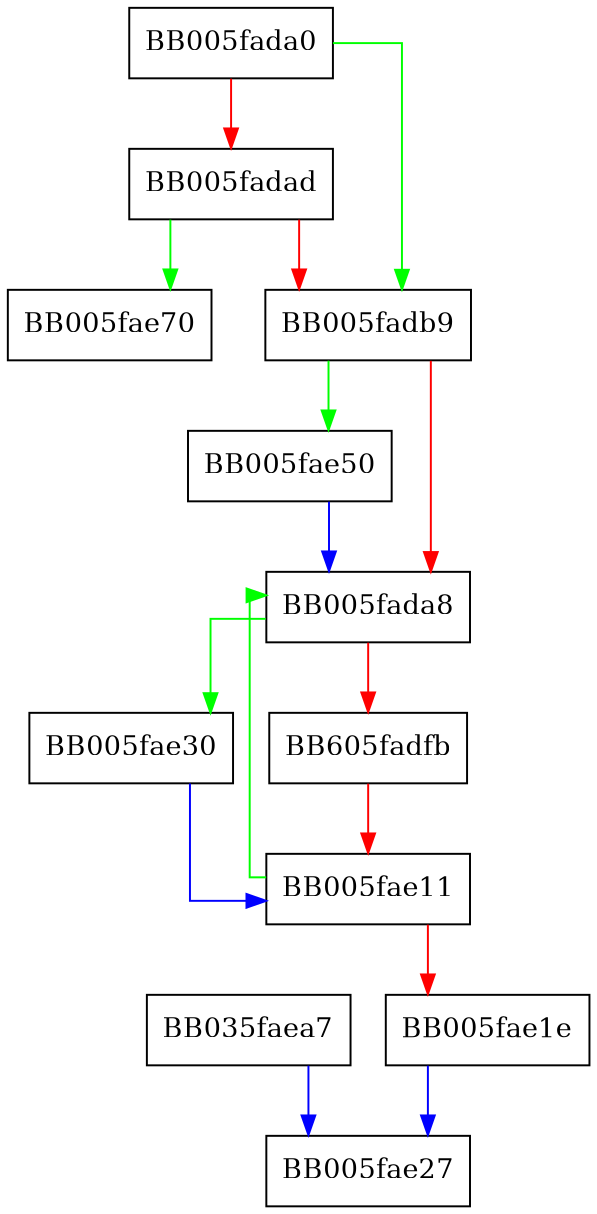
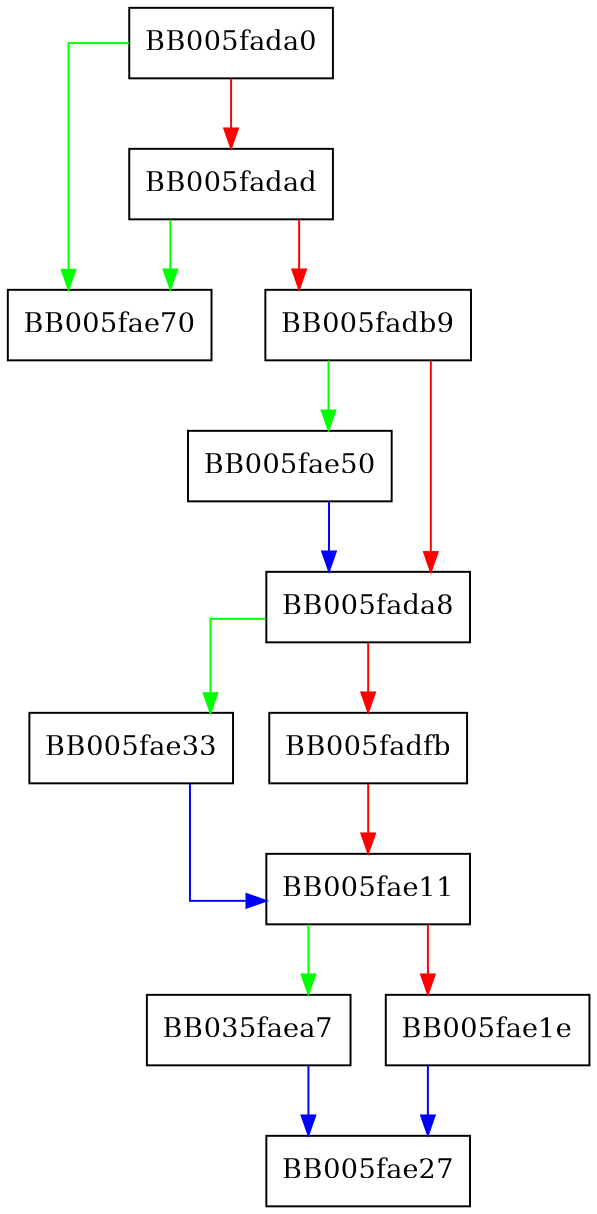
edge "BB005fada0" -> "BB005fadb9": now "BB005fada0" -> "BB005fae70"
edge "BB005fae11" -> "BB005fada8": now "BB005fae11" -> "BB035faea7"
node "BB005fae30": label "BB005fae30" -> "BB005fae33"
node "BB605fadfb": label "BB605fadfb" -> "BB005fadfb"
